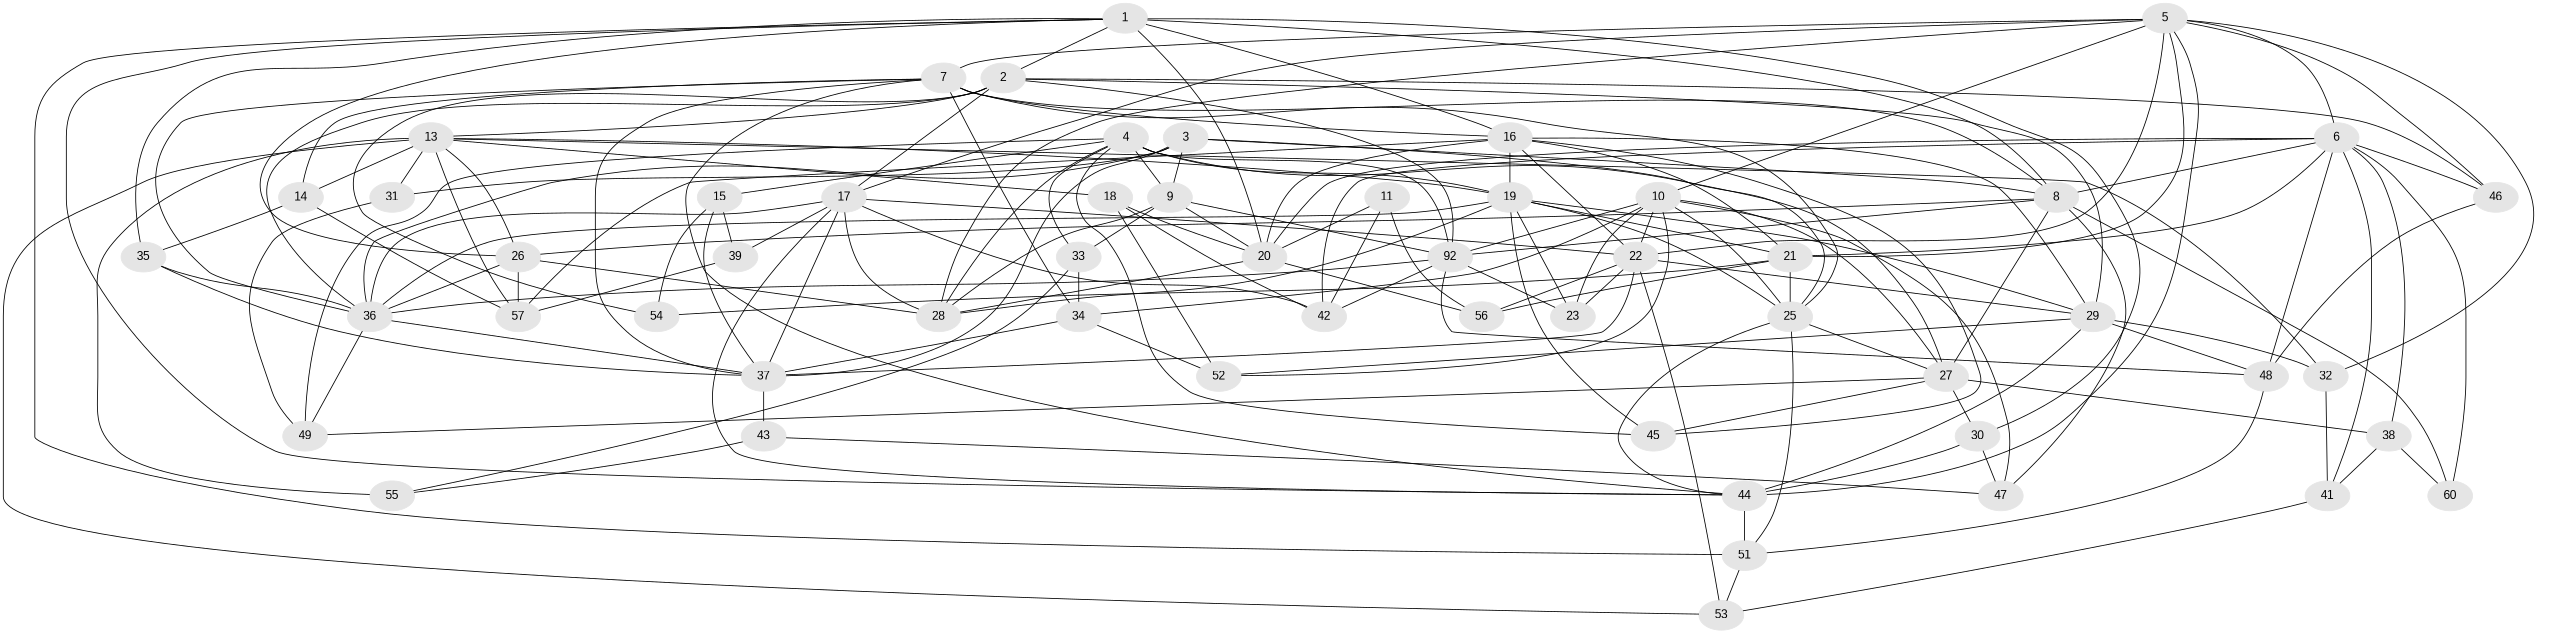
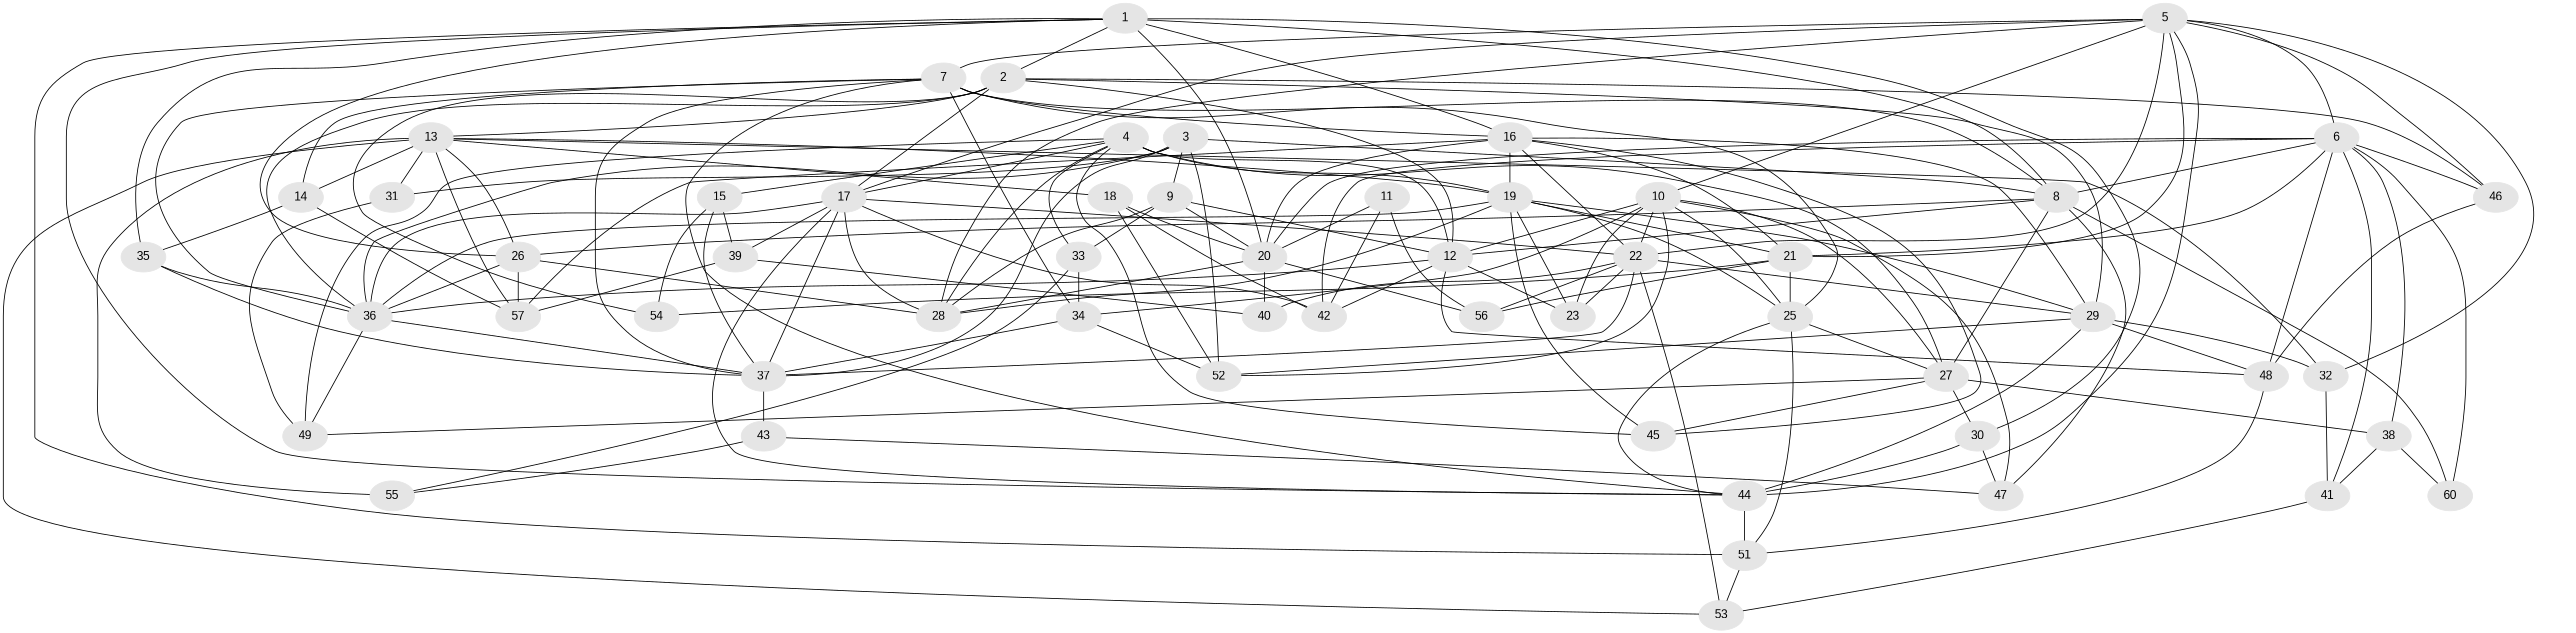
edge "3" -- "25": now "3" -- "52"
edge "4" -- "9": now "4" -- "17"
node "92": label "92" -> "12"
node "40": added
